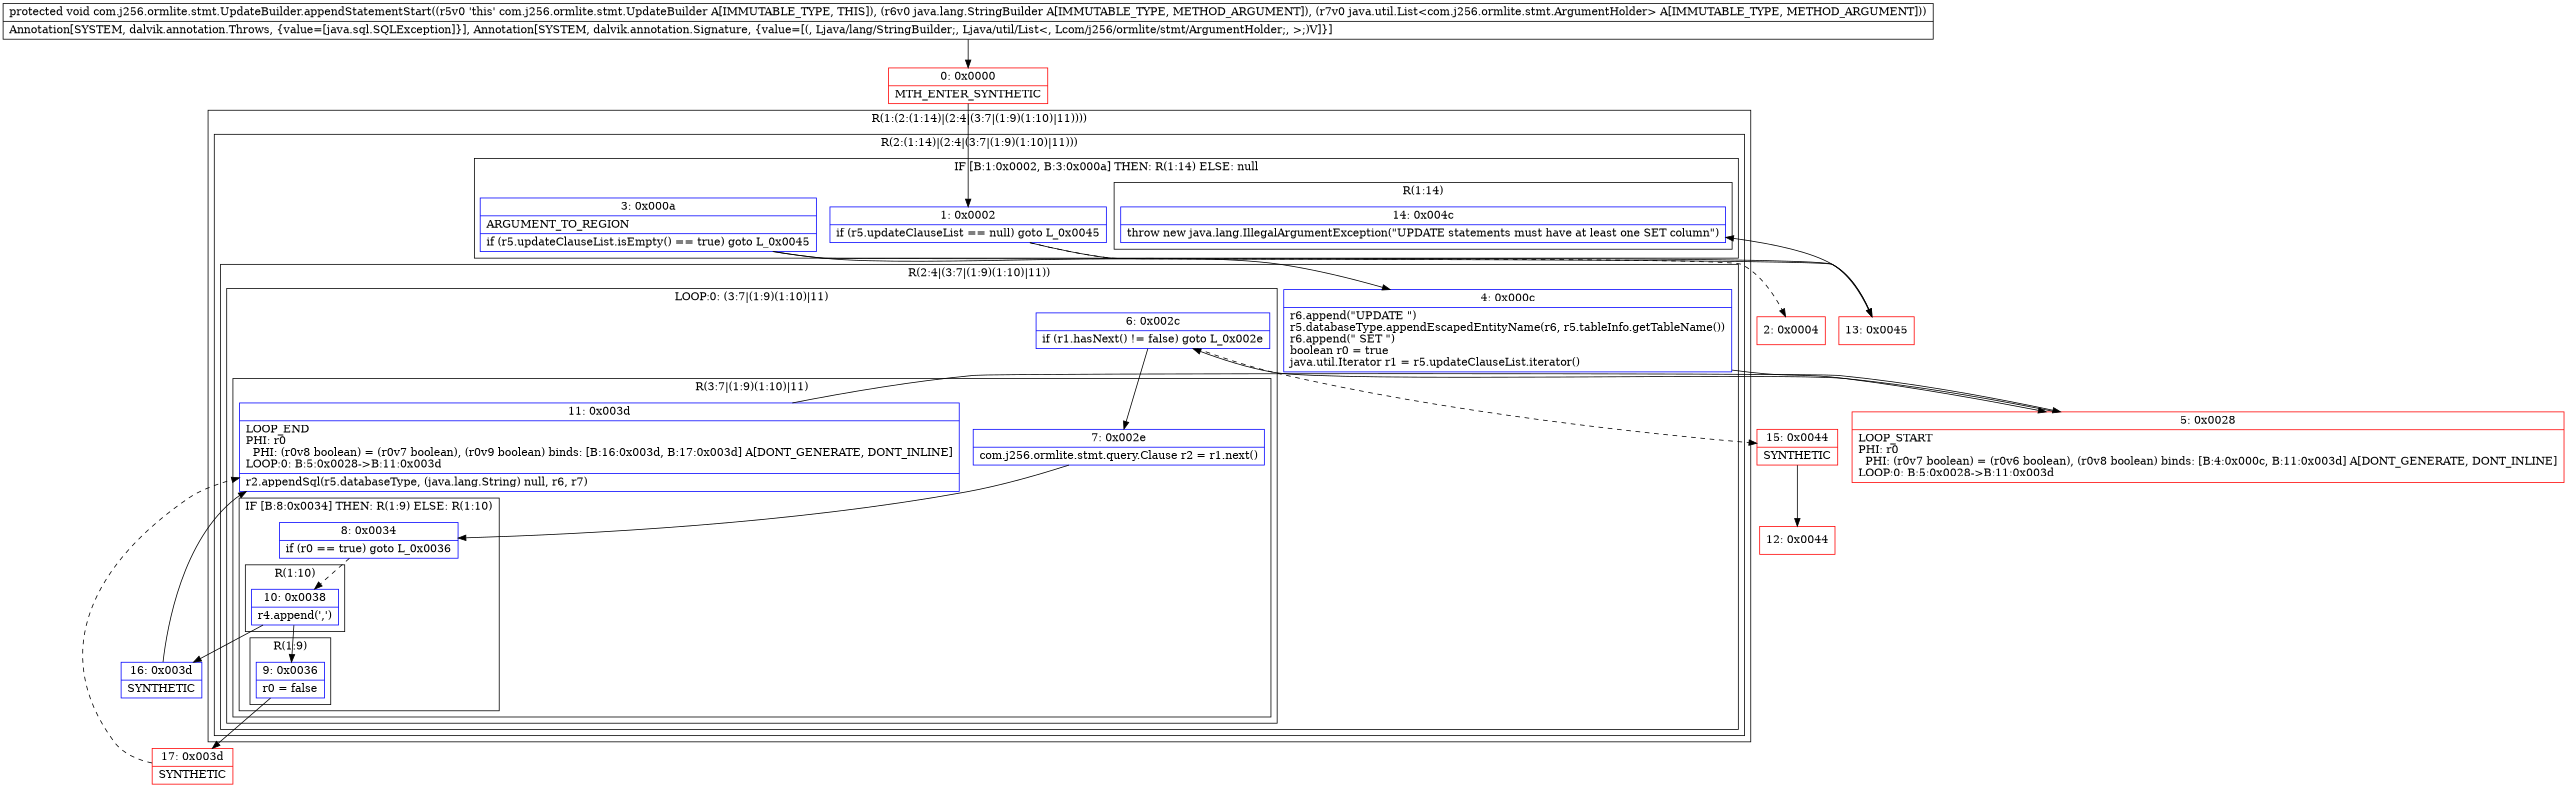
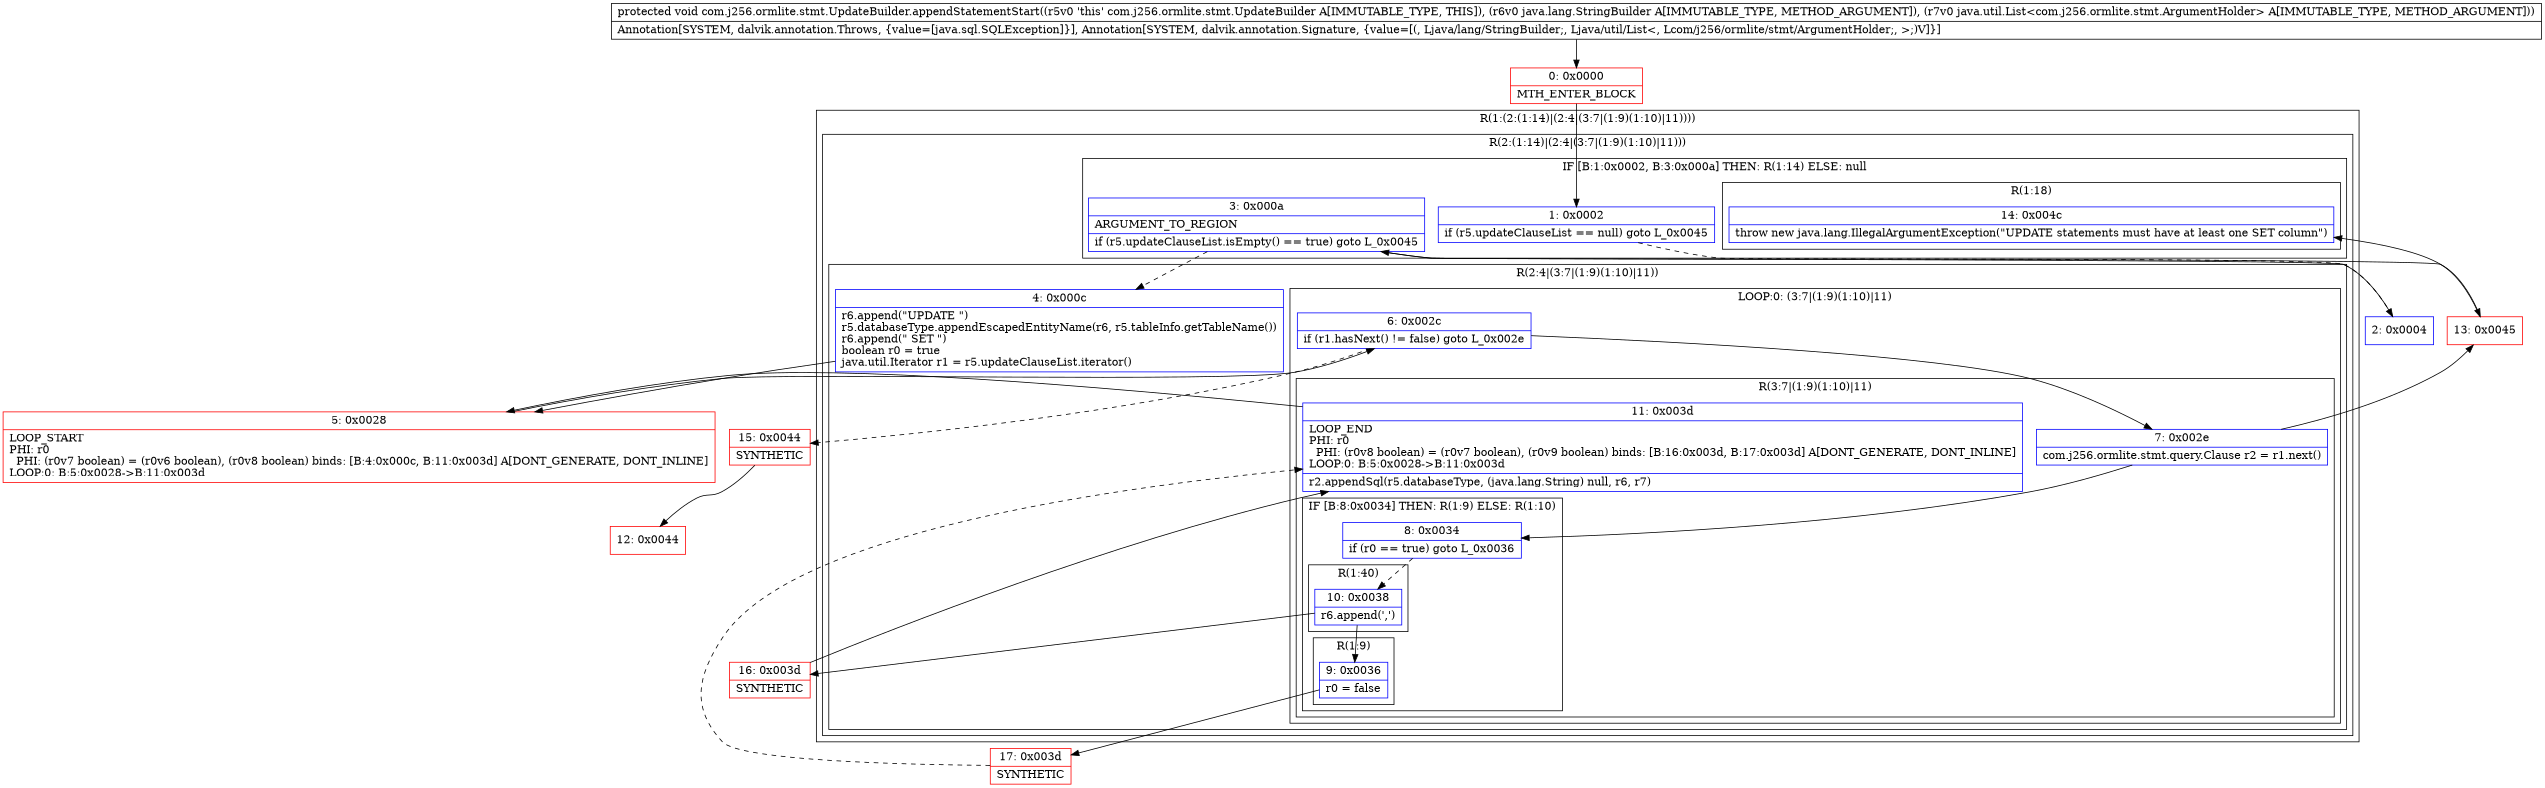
node "0: 0x0000": text "MTH_ENTER_SYNTHETIC" -> "MTH_ENTER_BLOCK"
cluster "R(1:14)": label "R(1:14)" -> "R(1:18)"
edge "3: 0x000a" -> "4: 0x000c": style solid -> dashed
edge "1: 0x0002" -> "13: 0x0045": now "7: 0x002e" -> "13: 0x0045"
edge "2: 0x0004" -> "3: 0x000a": added
node "2: 0x0004": color red -> blue
cluster "R(1:10)": label "R(1:10)" -> "R(1:40)"
node "10: 0x0038": text "r4.append(',')" -> "r6.append(',')"
node "16: 0x003d": color blue -> red
